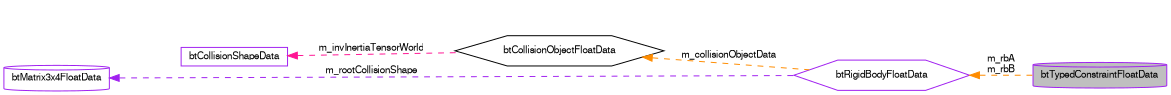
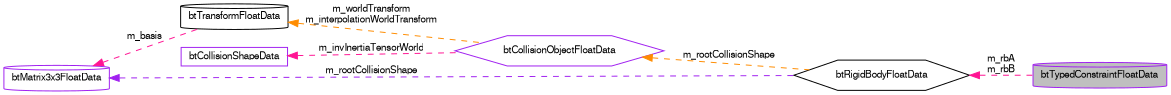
node "btTransformFloatData": added
node "btCollisionObjectFloatData": color black -> purple
edge "btRigidBodyFloatData" -> "btCollisionObjectFloatData": label "m_collisionObjectData" -> "m_rootCollisionShape"
node "btRigidBodyFloatData": color purple -> black
edge "btTypedConstraintFloatData" -> "btRigidBodyFloatData": color darkorange -> deeppink
node "btMatrix3x4FloatData": label "btMatrix3x4FloatData" -> "btMatrix3x3FloatData"
